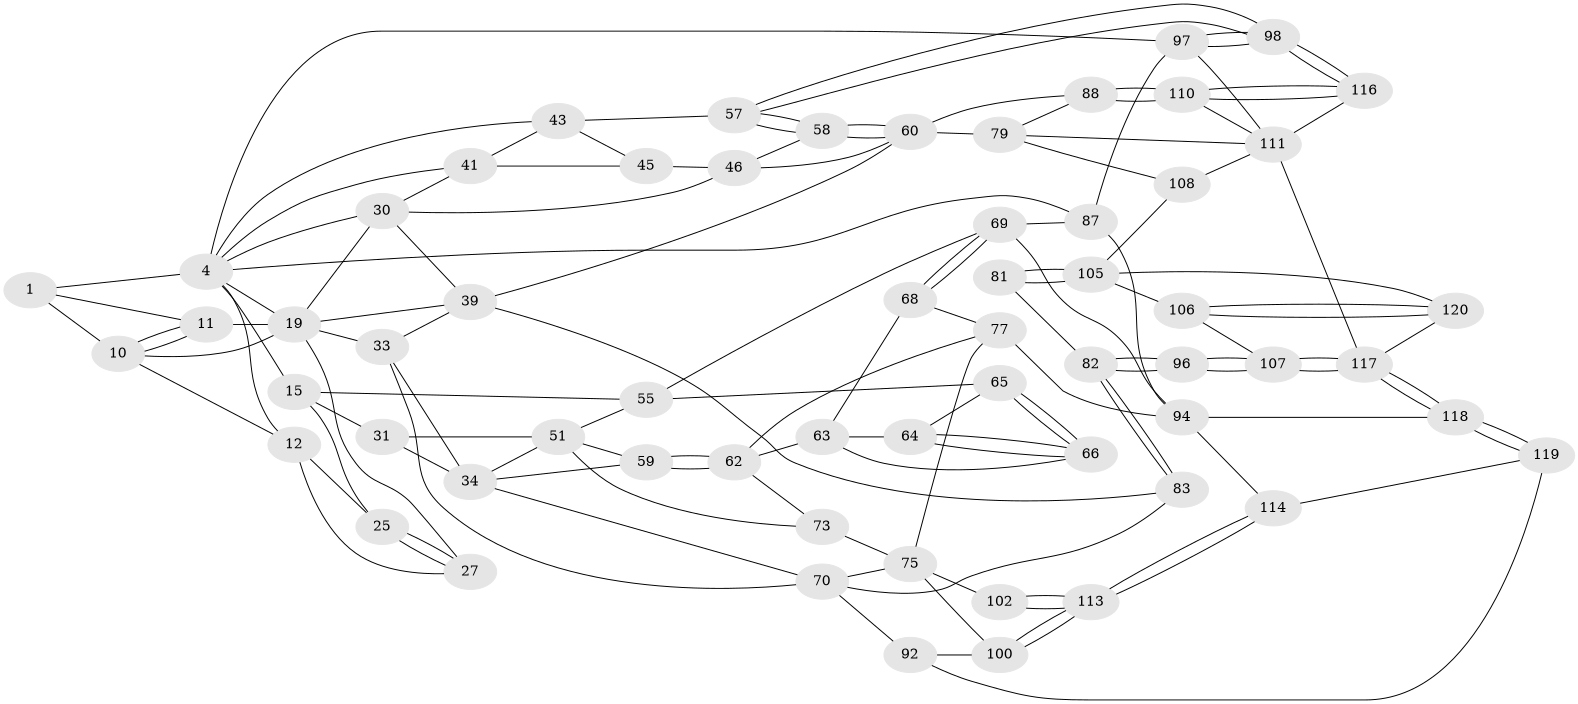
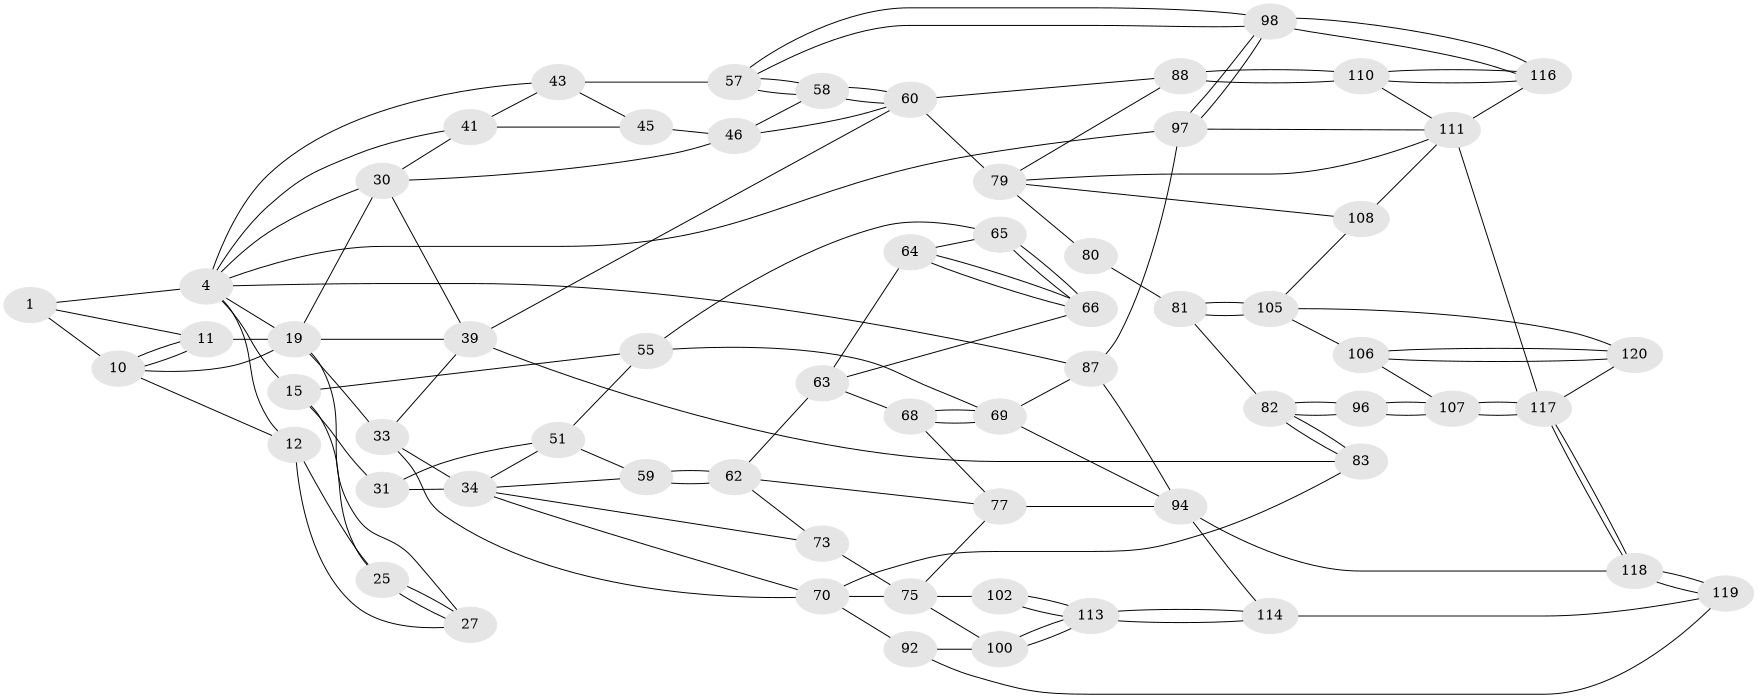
node "80": added
edge "51" -- "73": now "34" -- "73"
